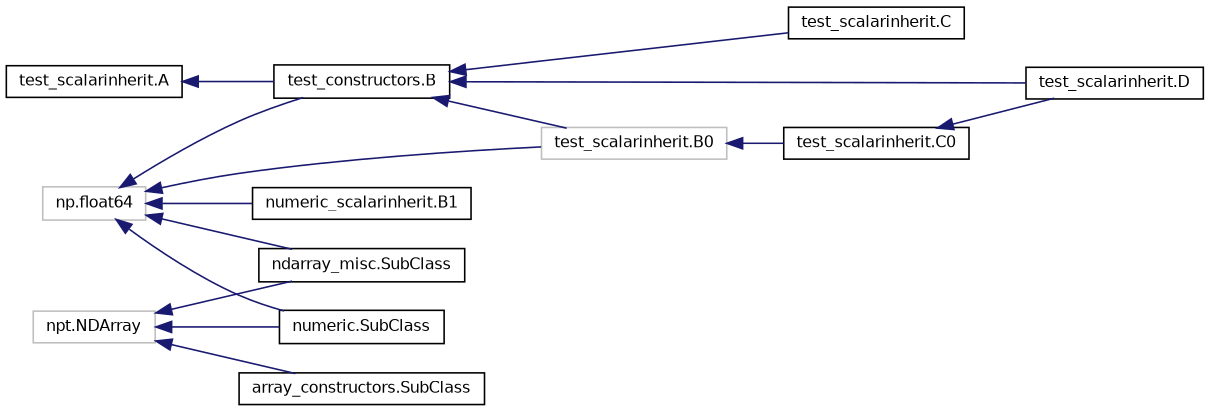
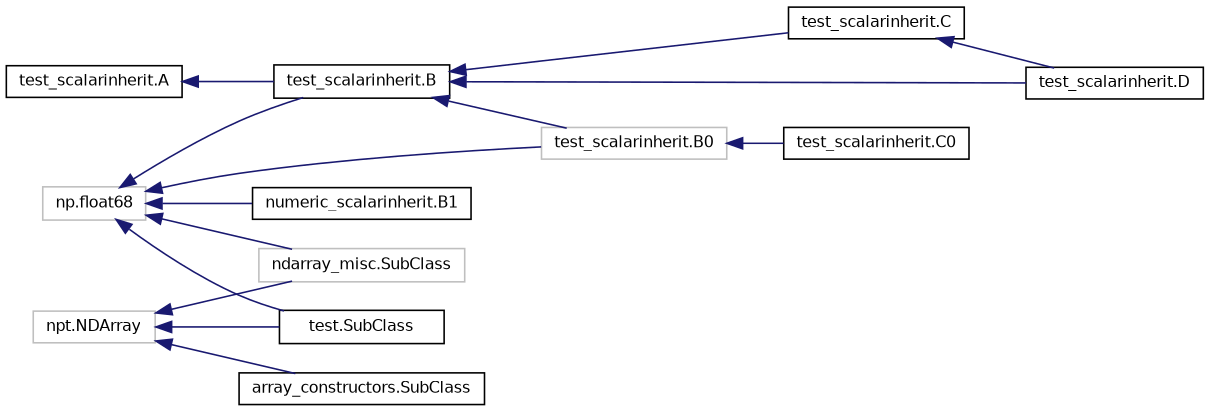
node "test_constructors.B": label "test_constructors.B" -> "test_scalarinherit.B"
edge "test_scalarinherit.D" -> "test_scalarinherit.C0": now "test_scalarinherit.D" -> "test_scalarinherit.C"
node "np.float64": label "np.float64" -> "np.float68"
node "ndarray_misc.SubClass": color black -> grey75
node "numeric.SubClass": label "numeric.SubClass" -> "test.SubClass"
